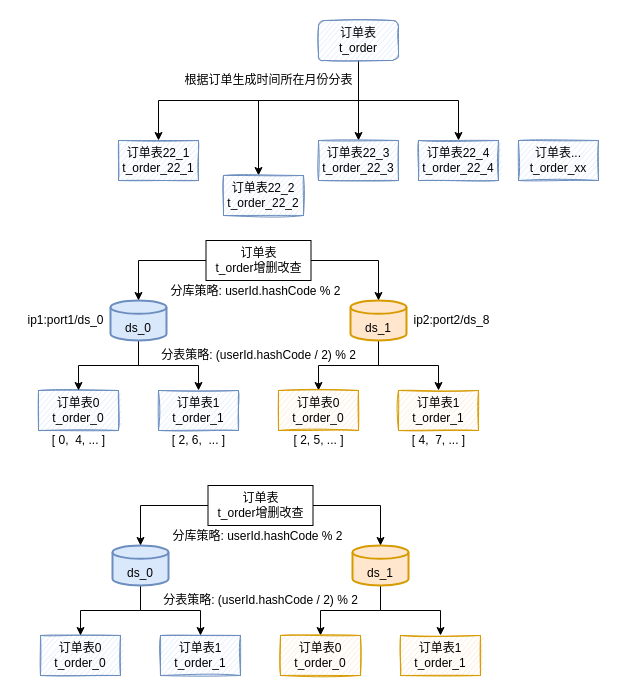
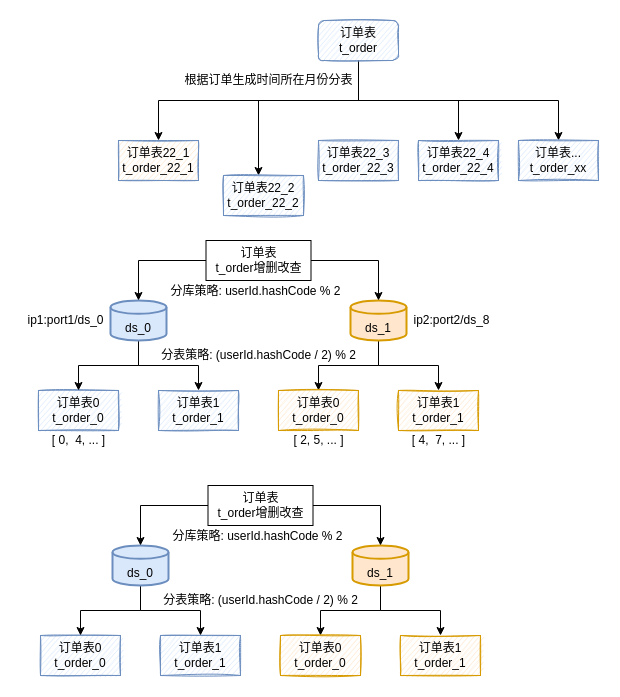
edge "订单表 t_order" -> "订单表... t_order_xx": added
edge "订单表 t_order" -> "订单表22_3 t_order_22_3": removed
node "订单表22_1 t_order_22_1": fillcolor #dae8fc -> #ffe6cc
node "[ 2, 6, ... ]": removed
